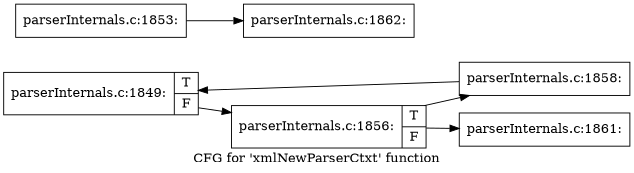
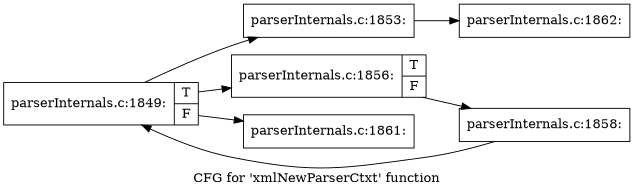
edge "parserInternals.c:1849:" -> "parserInternals.c:1853:": added
edge "parserInternals.c:1856:" -> "parserInternals.c:1861:": now "parserInternals.c:1849:" -> "parserInternals.c:1861:"
